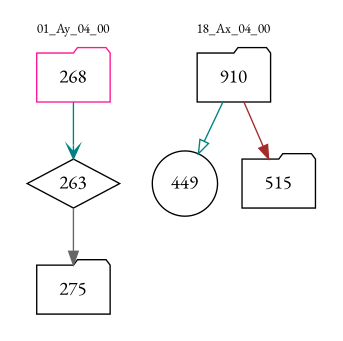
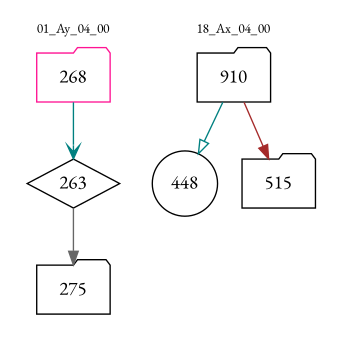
node "449": label "449" -> "448"
